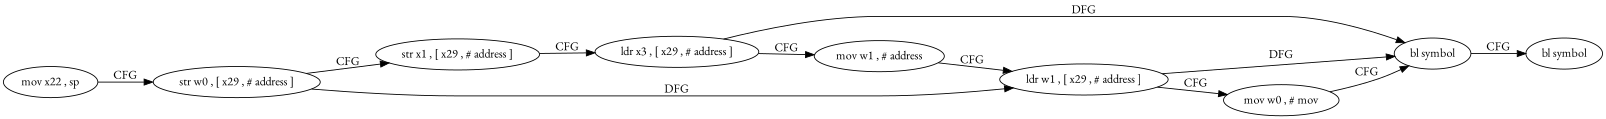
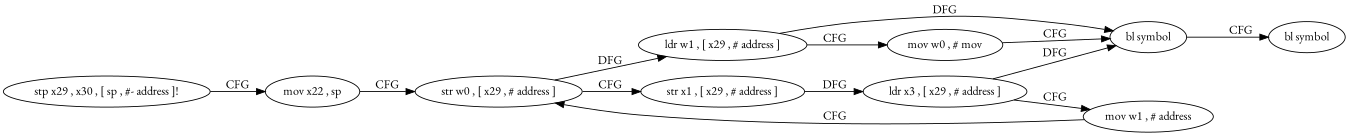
edge "str x1 , [ x29 , # address ]" -> "ldr x3 , [ x29 , # address ]": label "CFG" -> "DFG"
edge "mov w1 , # address" -> "ldr w1 , [ x29 , # address ]": now "mov w1 , # address" -> "str w0 , [ x29 , # address ]"
node "stp x29 , x30 , [ sp , #- address ]!": added
